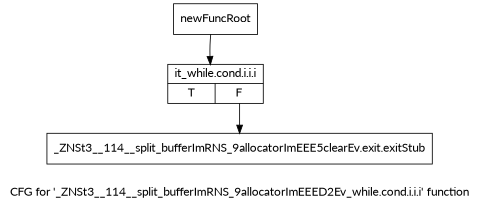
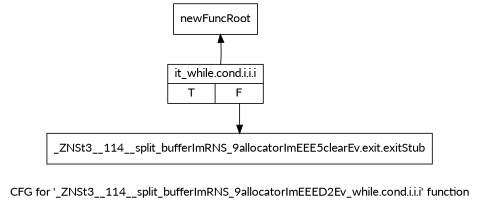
edge "newFuncRoot" -> "it_while.cond.i.i.i": reversed
